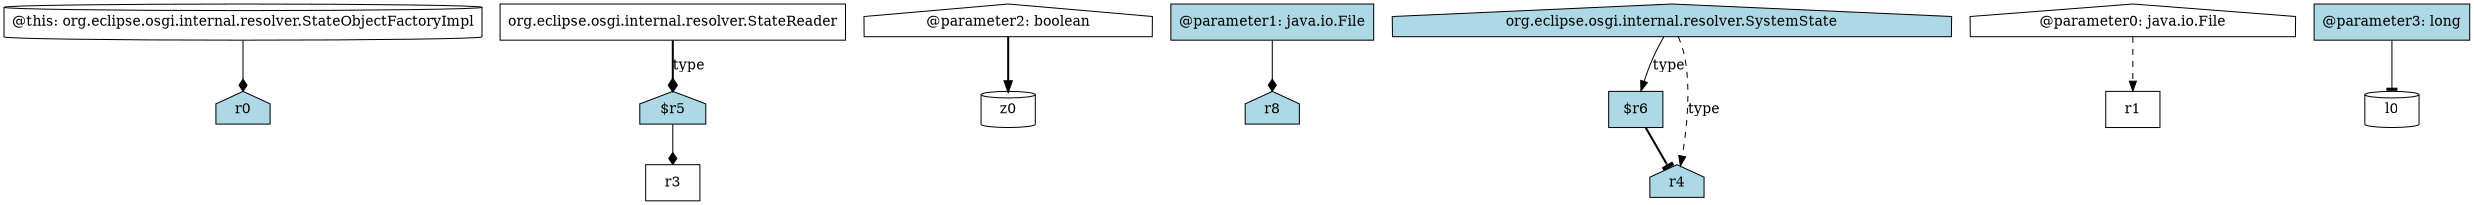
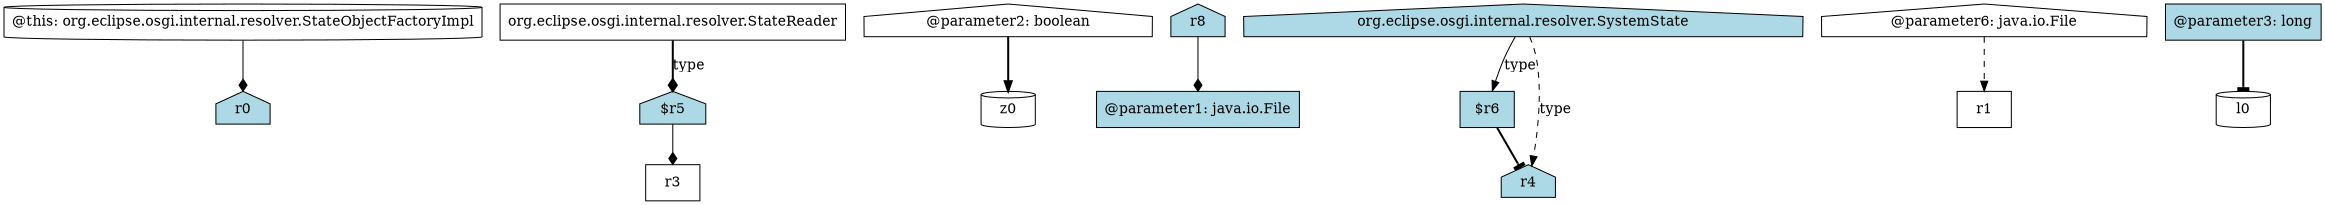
node "@parameter0: java.io.File": label "@parameter0: java.io.File" -> "@parameter6: java.io.File"
edge "@parameter1: java.io.File" -> "r8": reversed
edge "@parameter3: long" -> "l0": style solid -> bold
